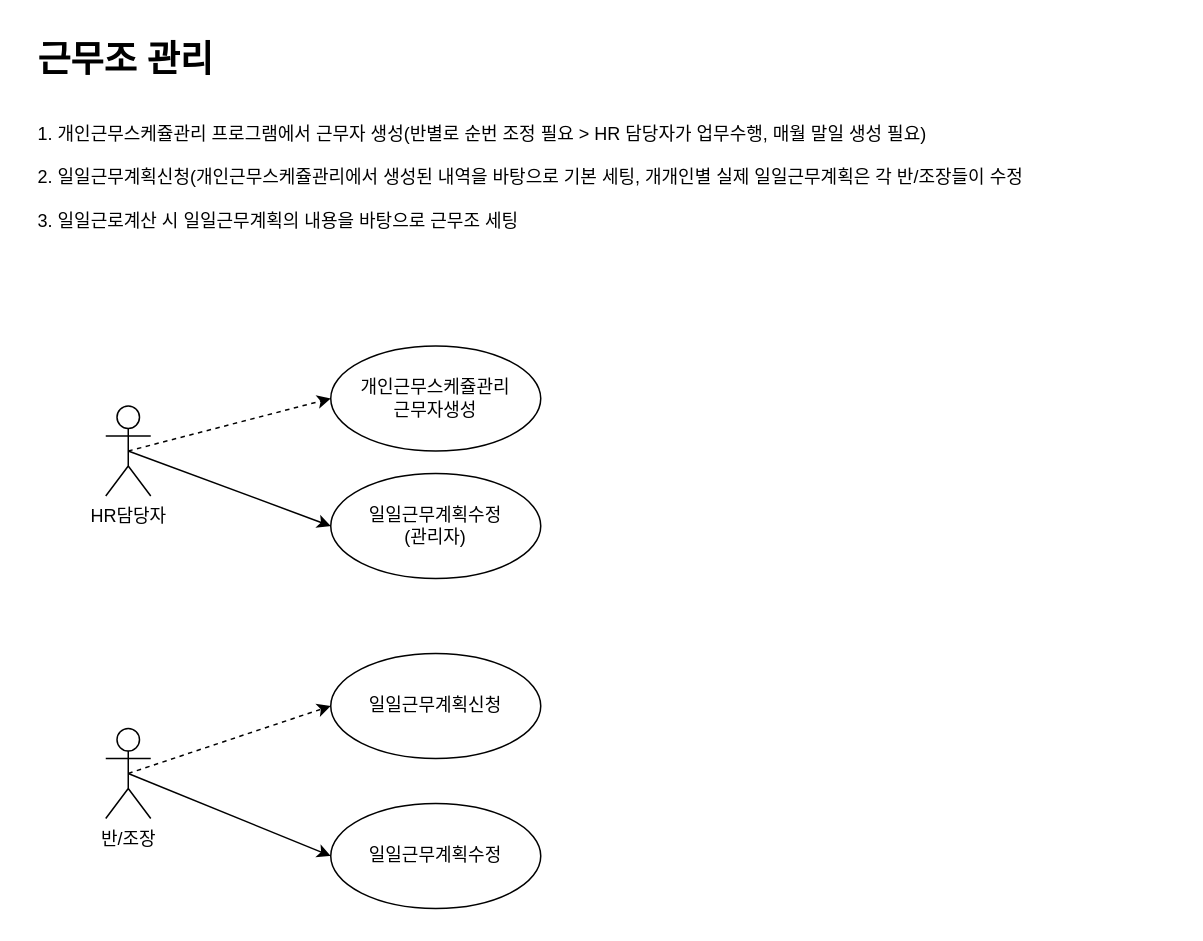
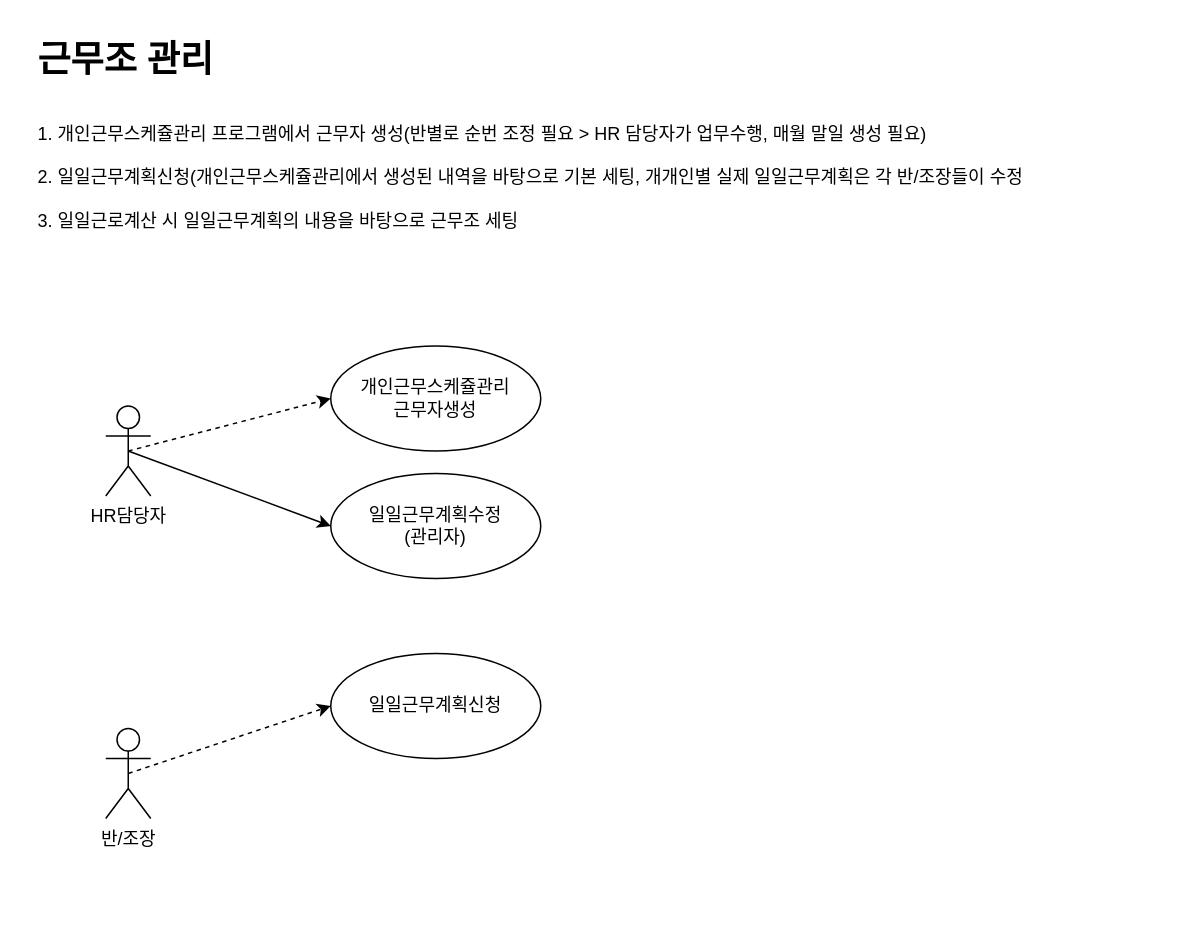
edge "반/조장" -> "일일근무계획수정": removed
node "일일근무계획수정": removed
